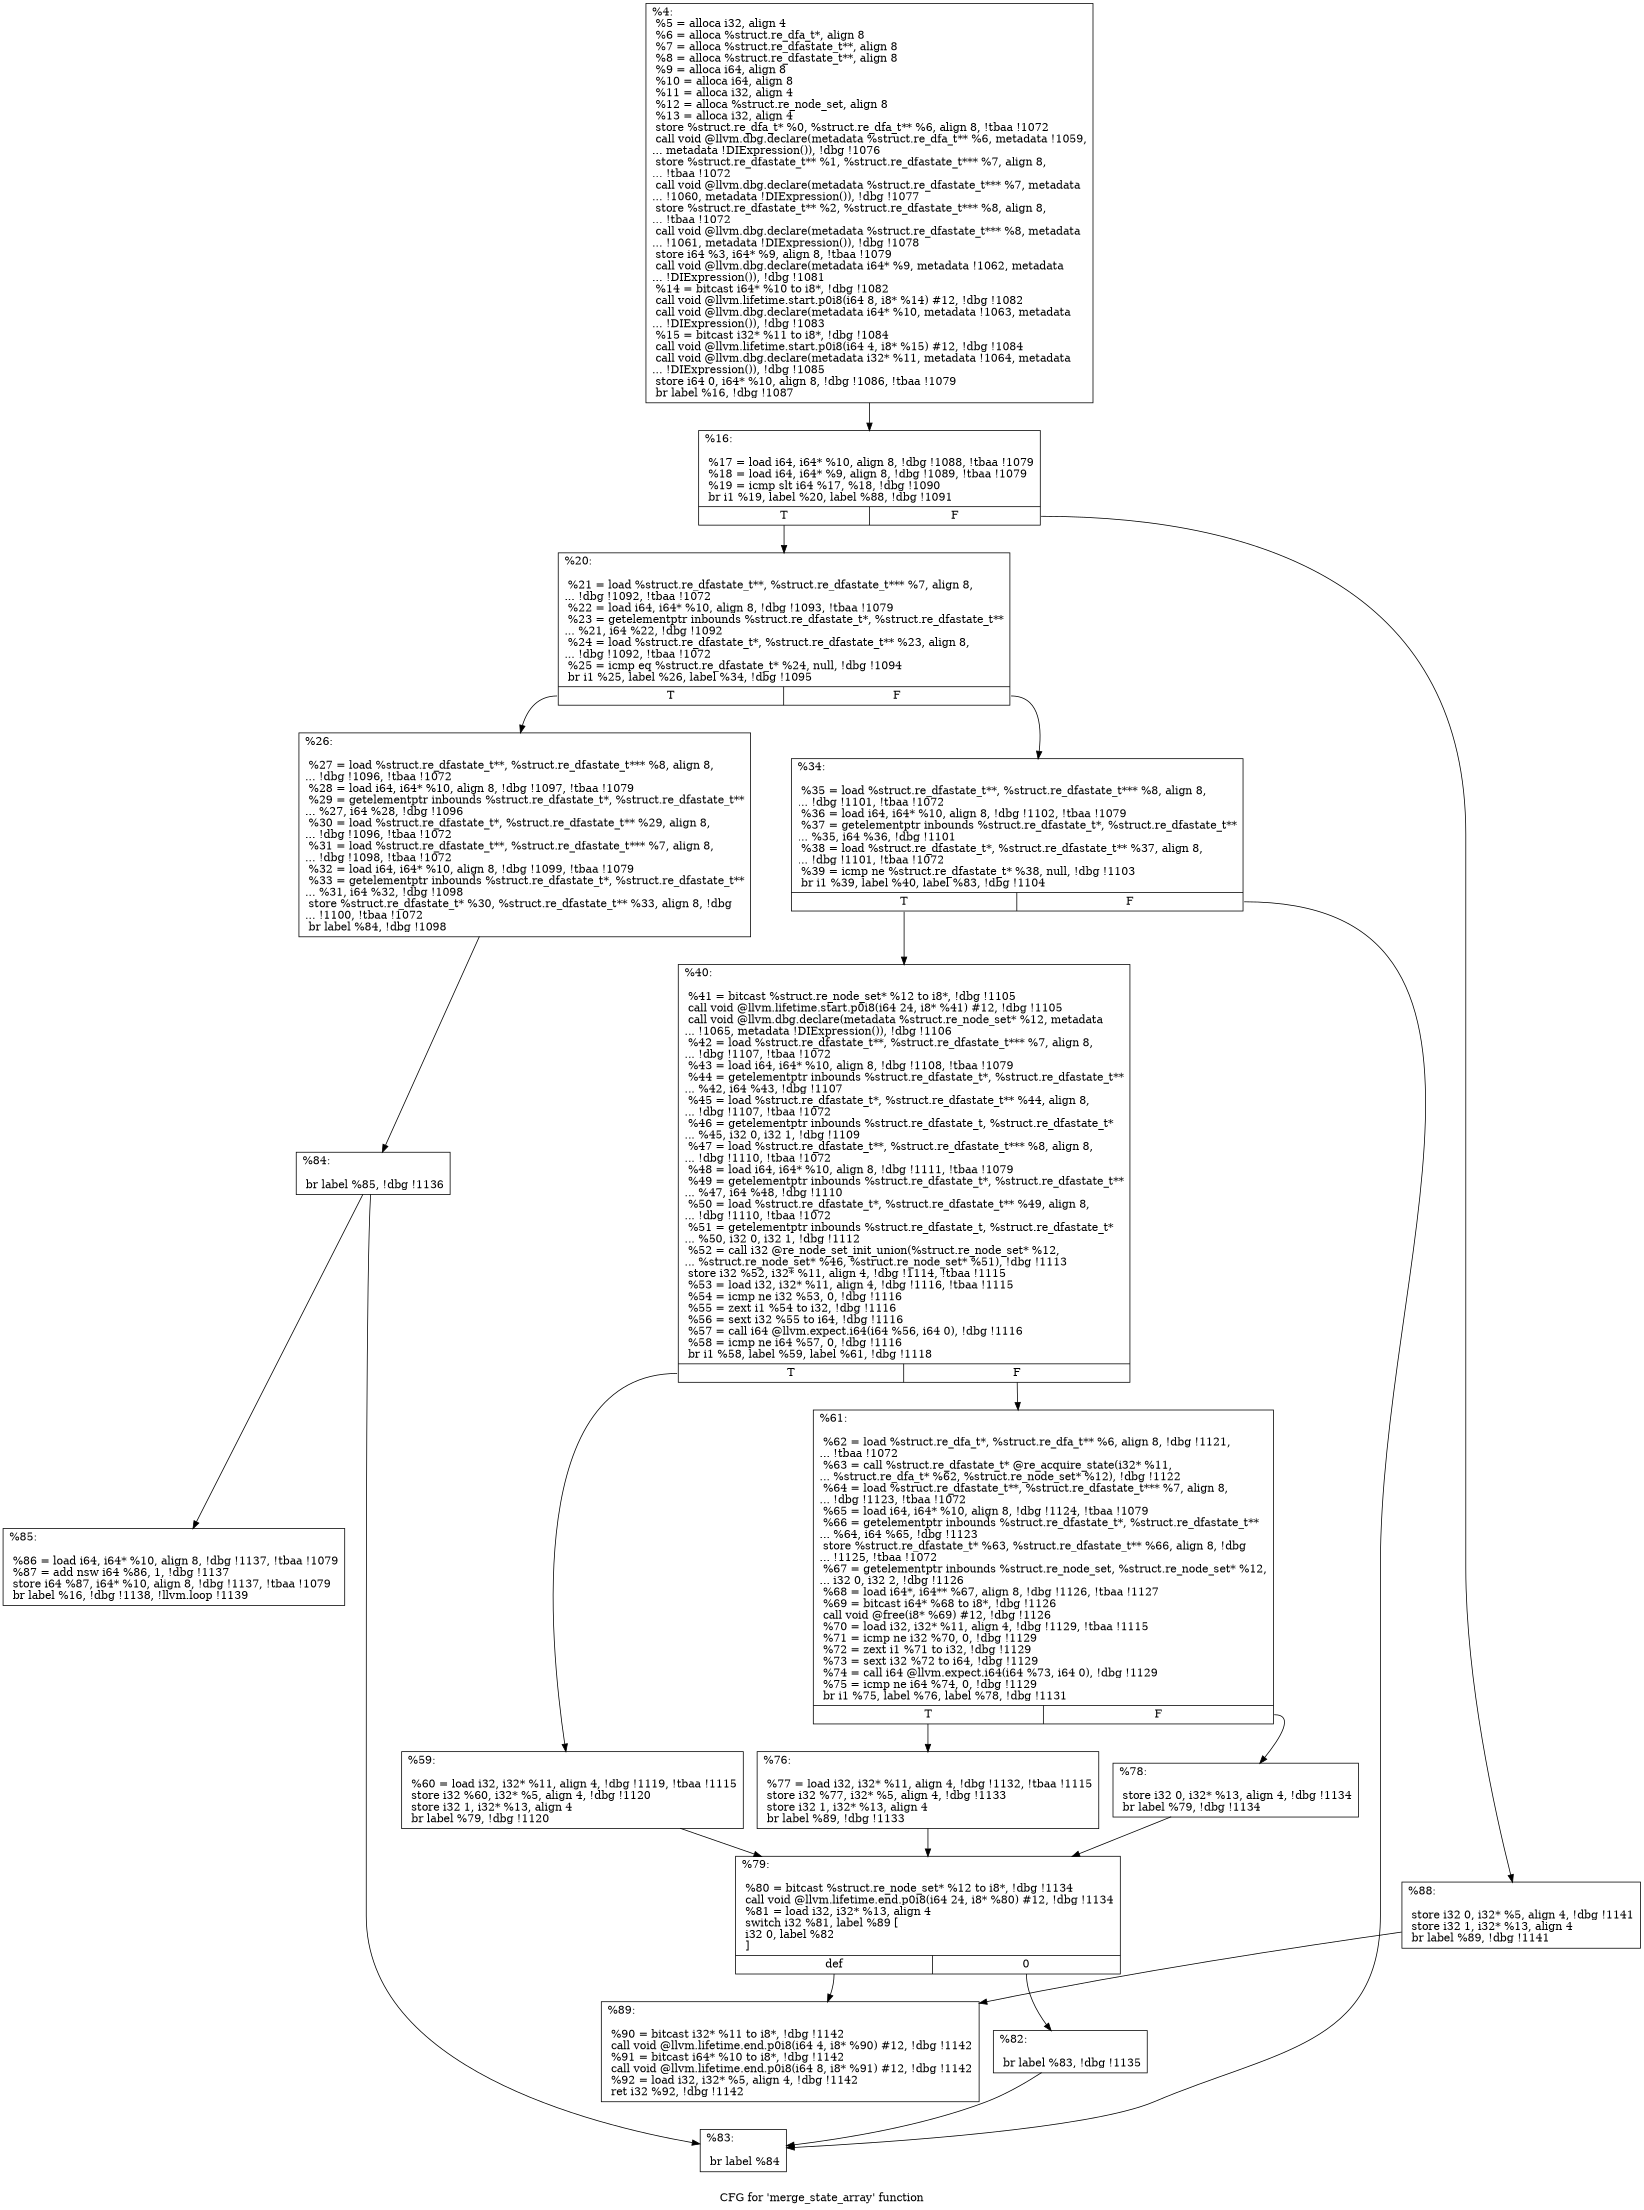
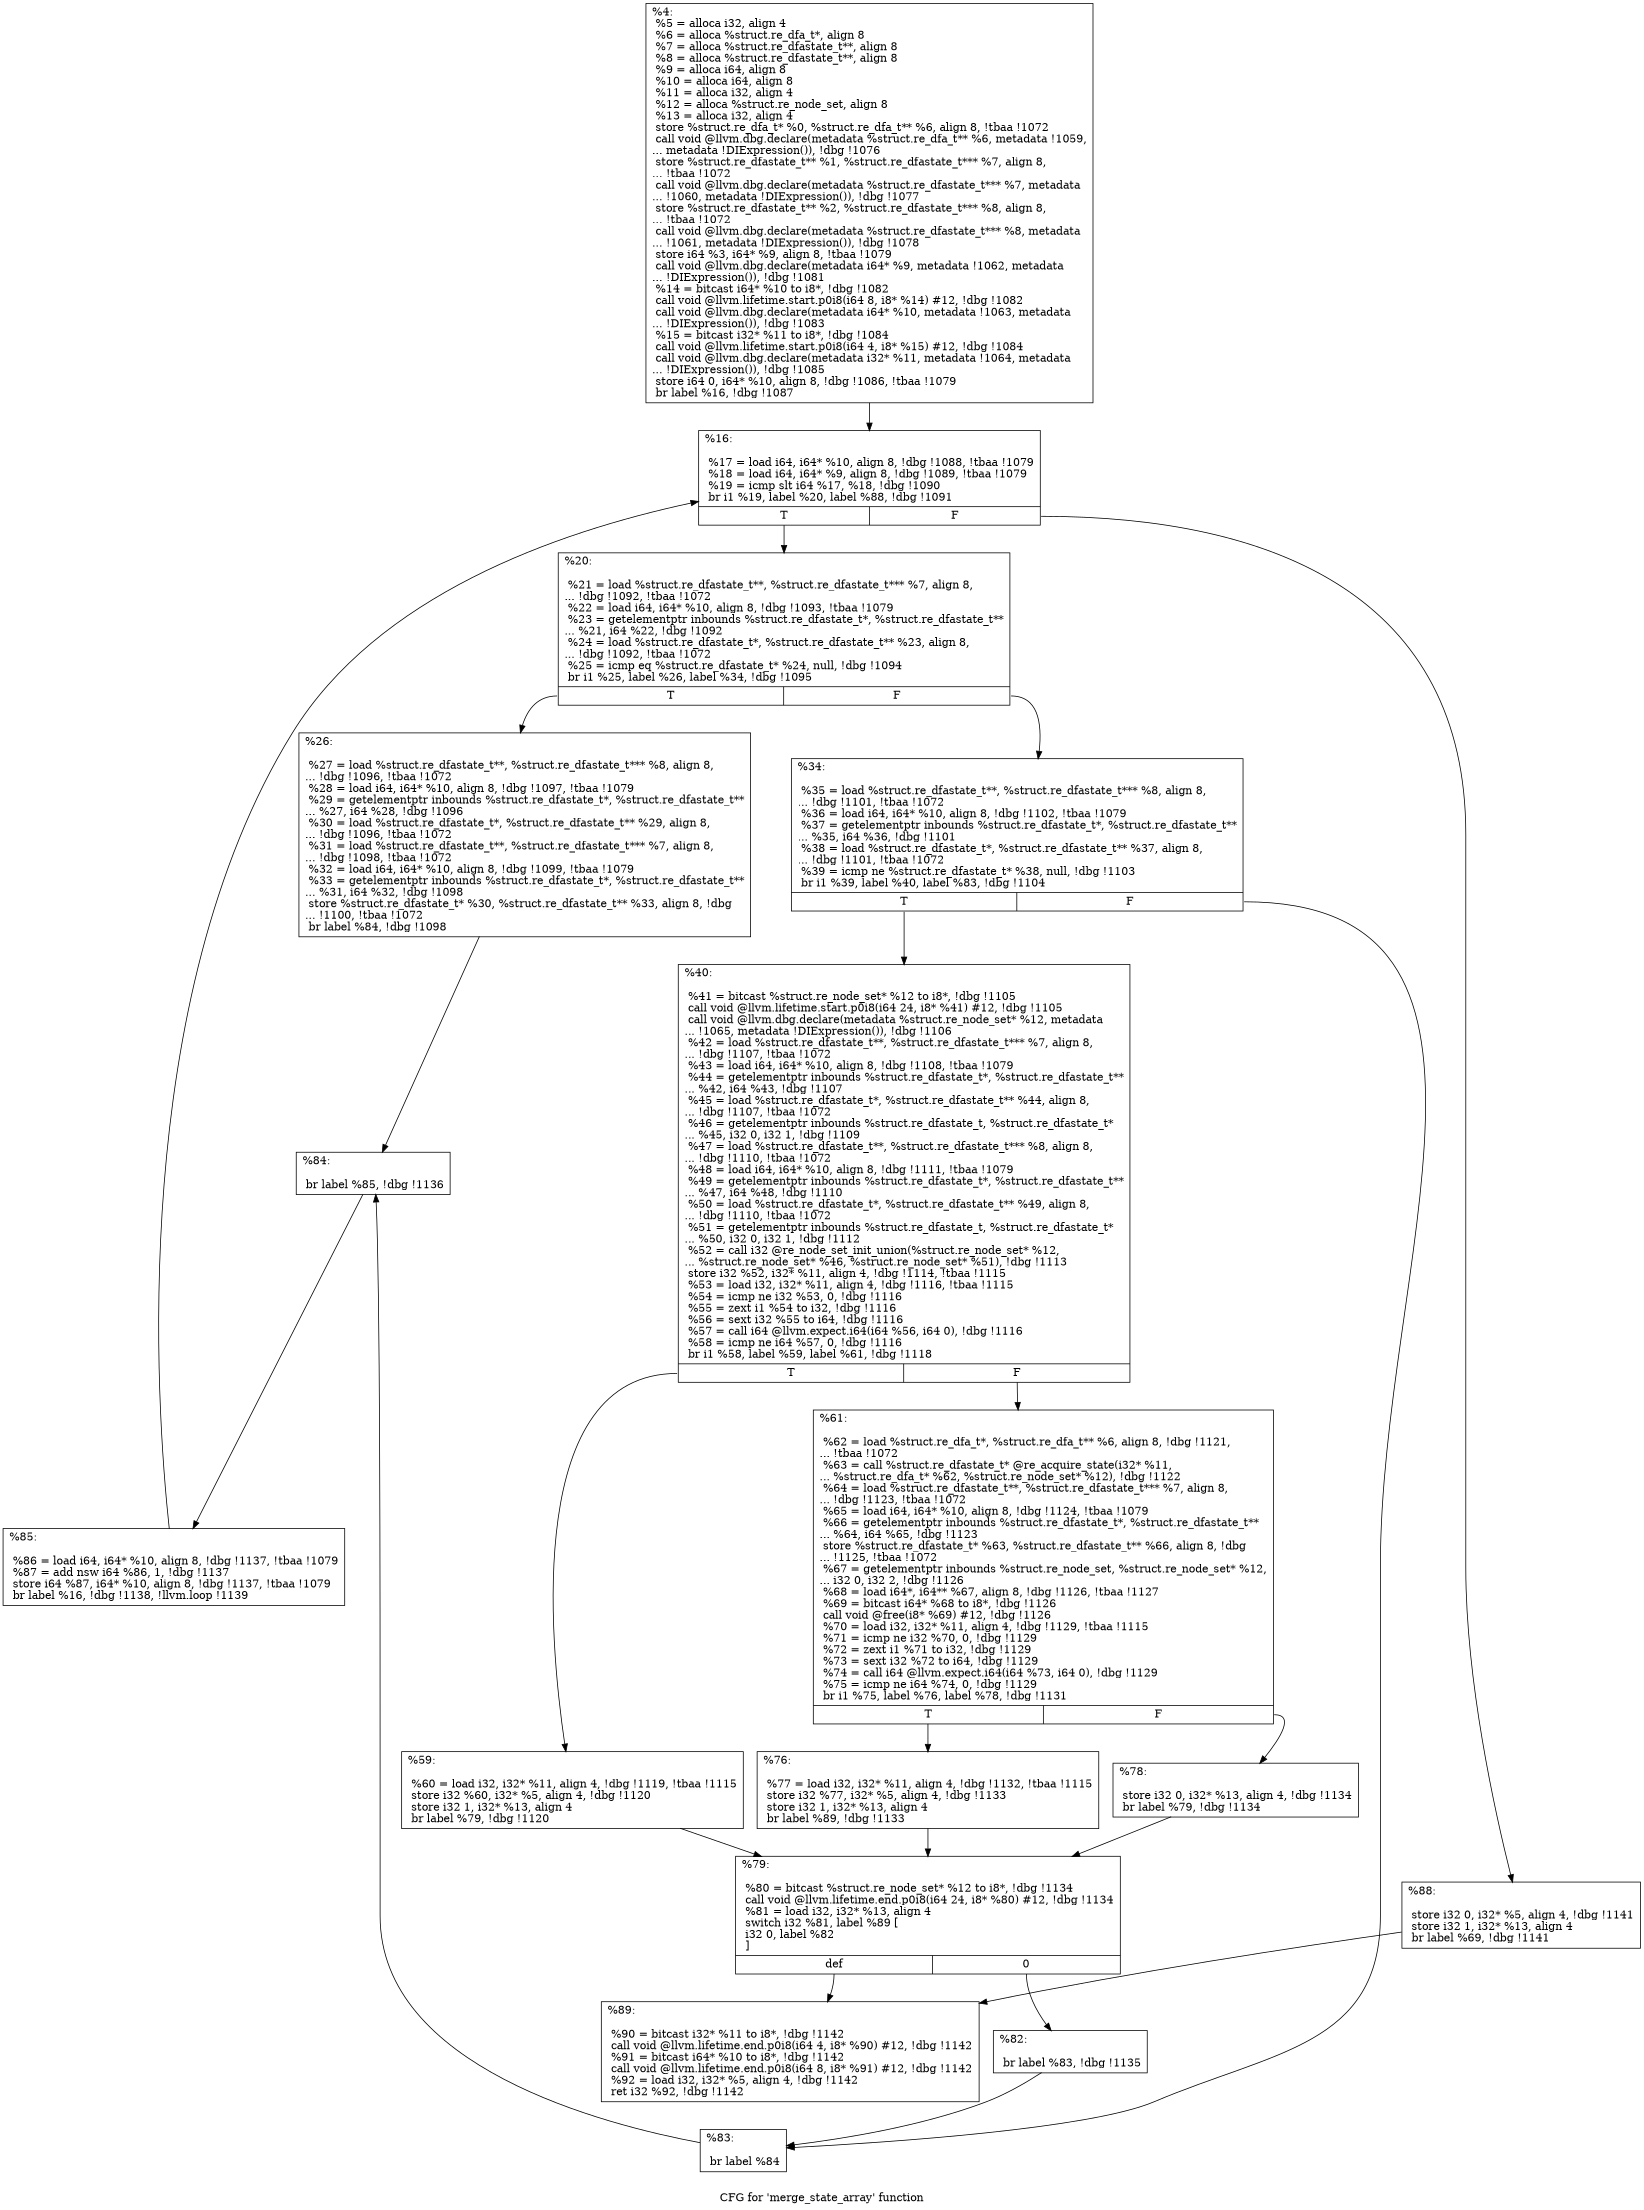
edge "%85:" -> "%16:": added
edge "%84:" -> "%83:": reversed
node "%88:": text "br label %89, !dbg !1141" -> "br label %69, !dbg !1141"
